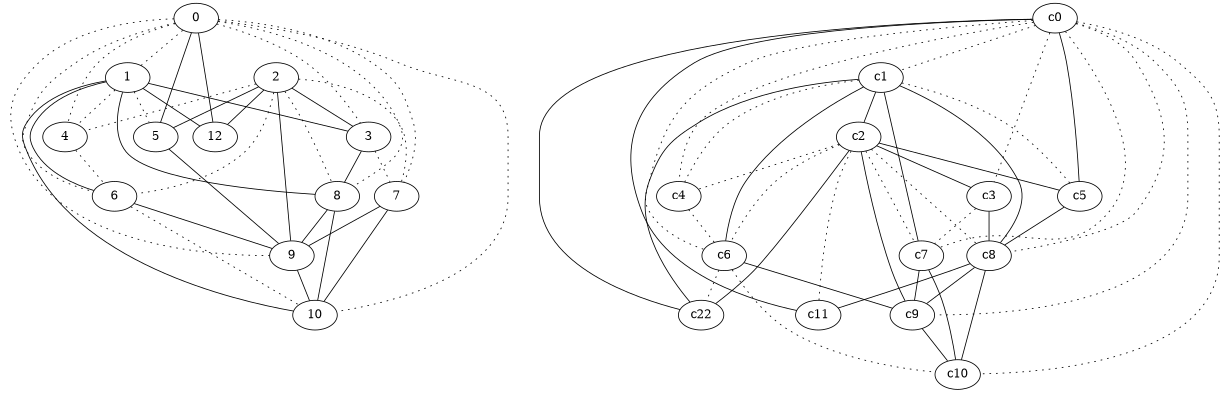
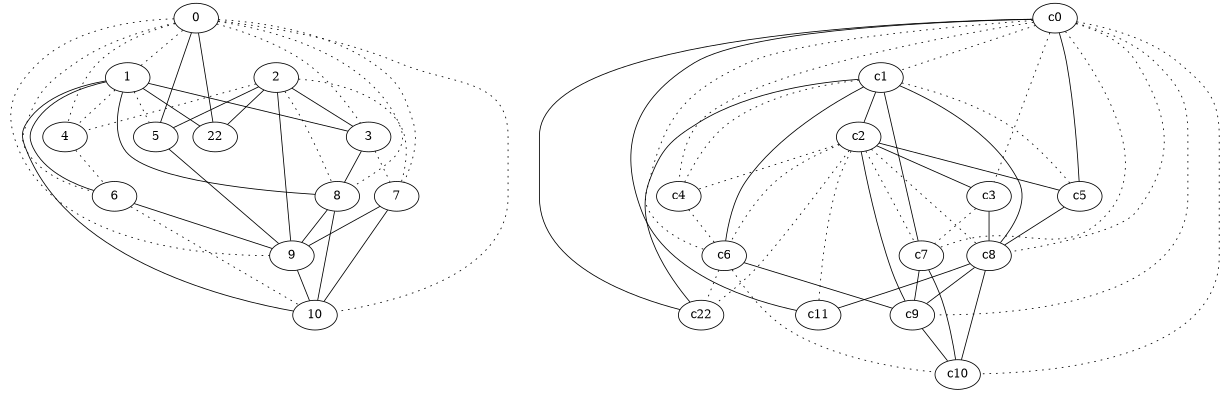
node "12": label "12" -> "22"
edge "2" -- "6": removed
edge "c2" -- "c22": style solid -> dotted
